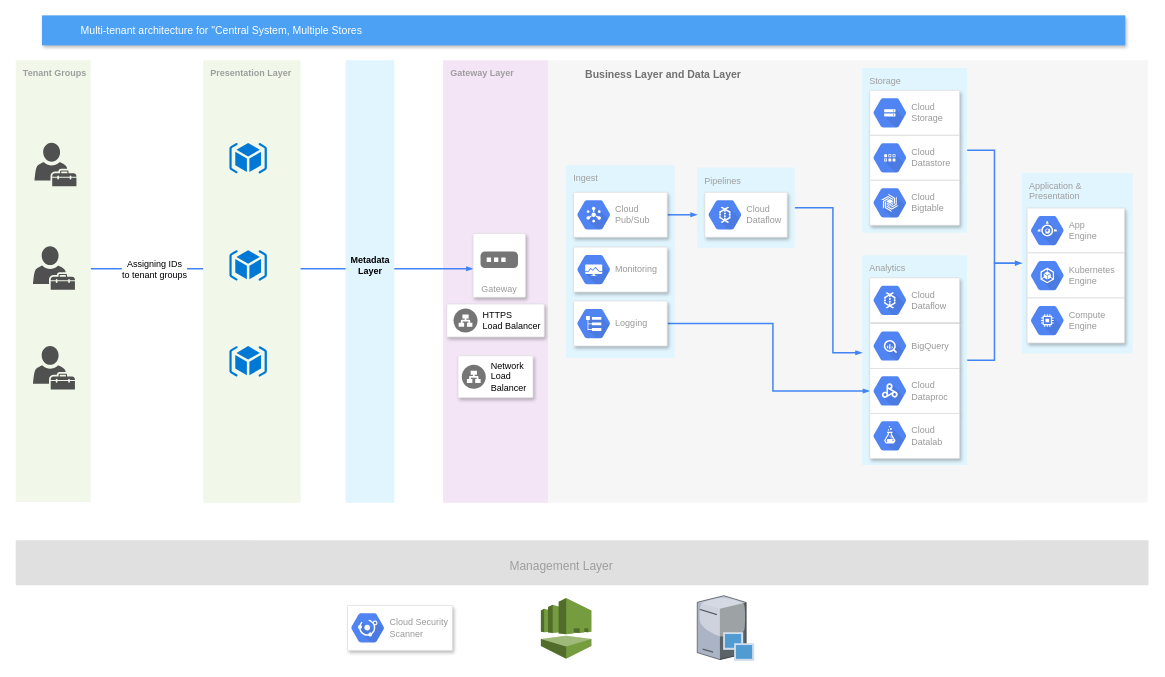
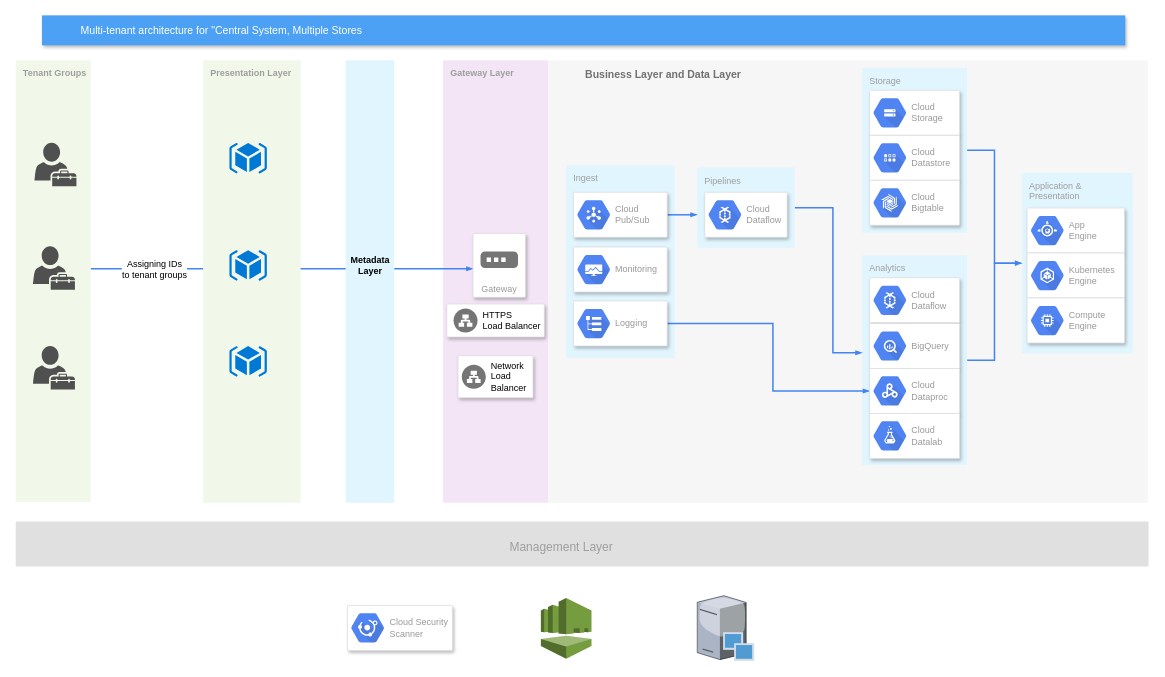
node "Management Layer": moved (582, 563) -> (582, 544)
